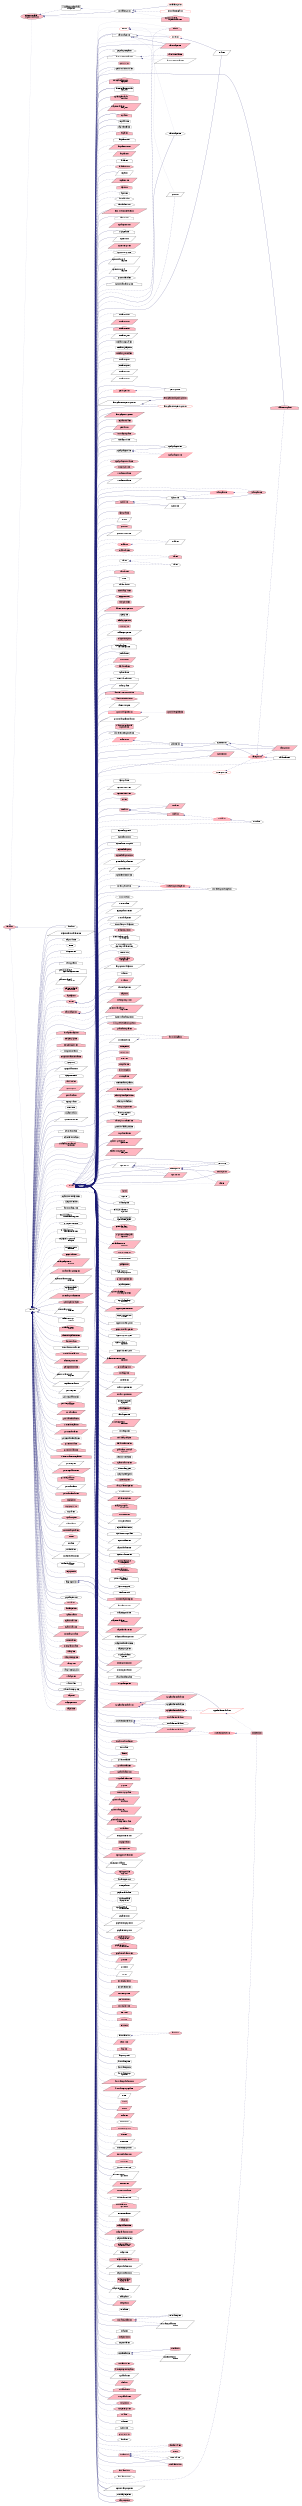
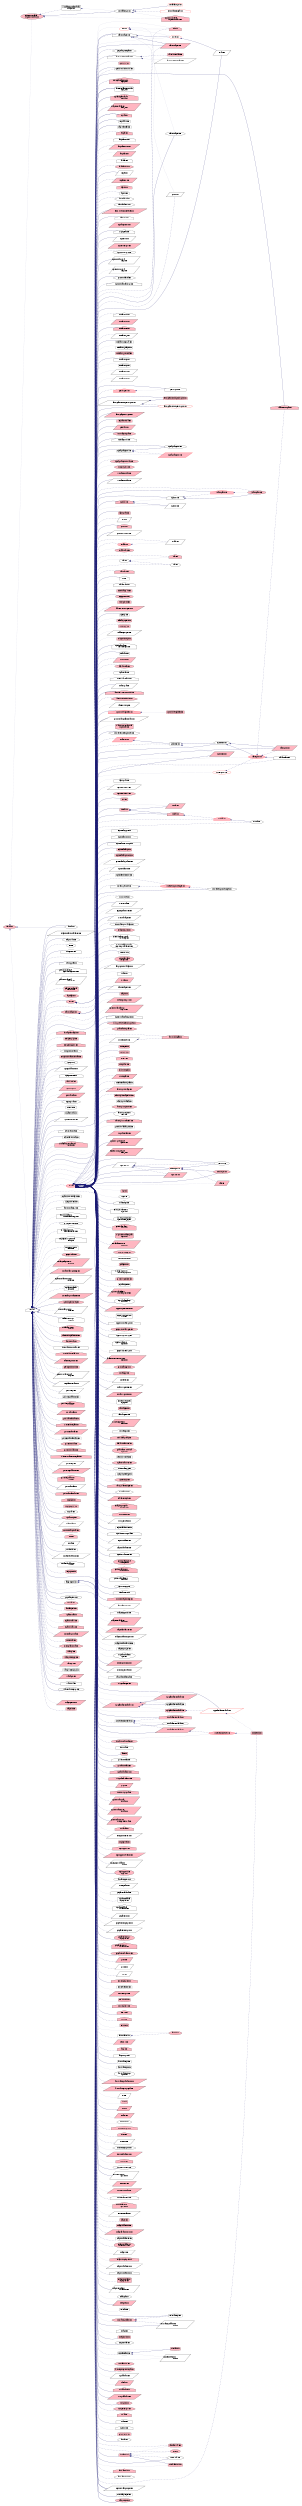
node "thread.cpp": removed
